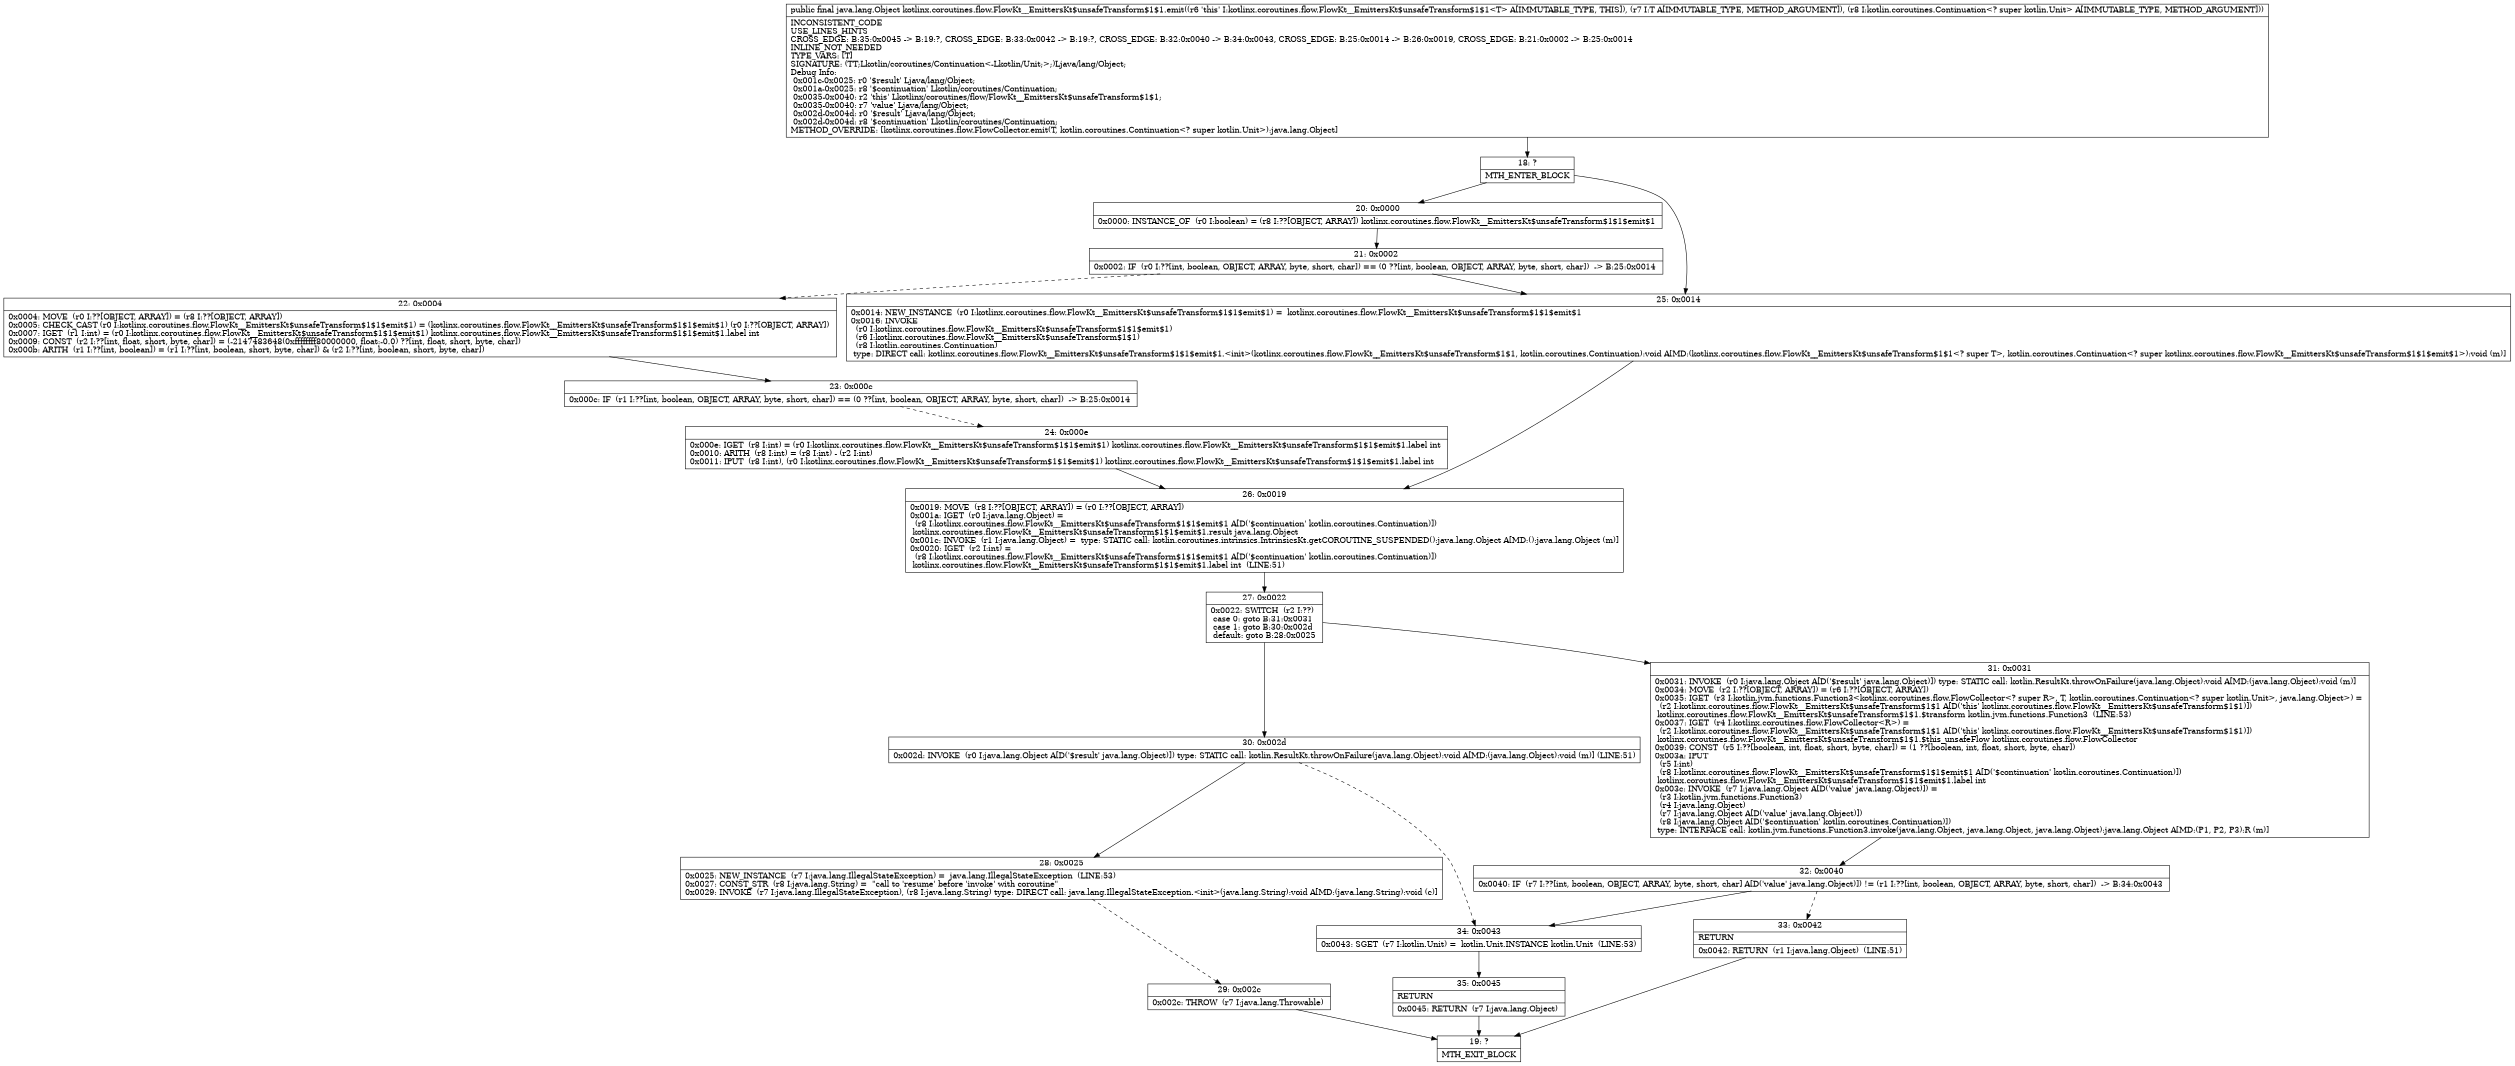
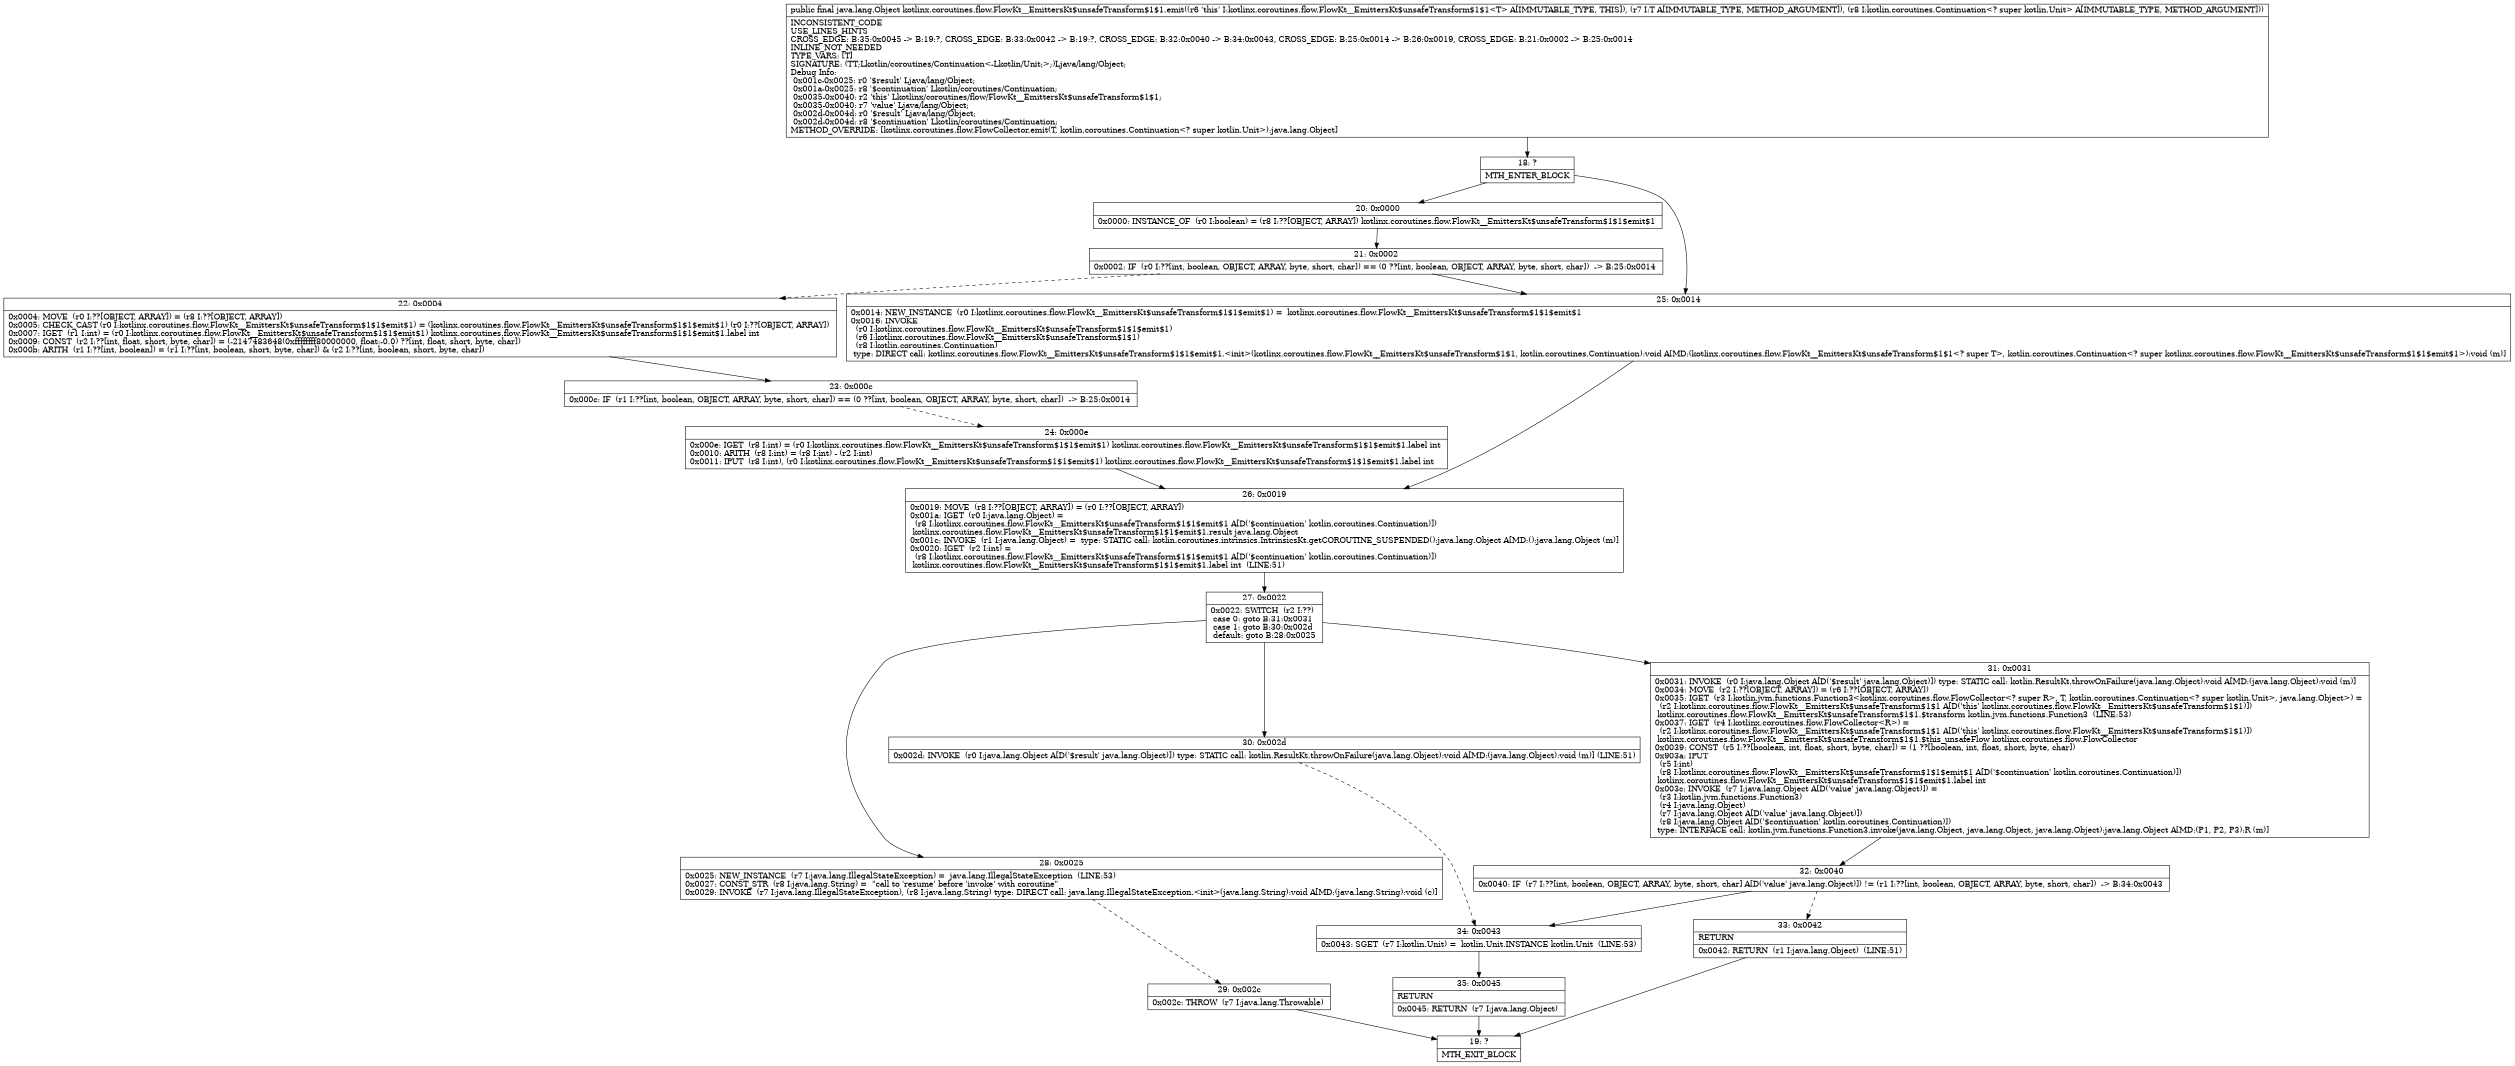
node "31: 0x0031": text "0x003a: IPUT" -> "0x903a: IPUT"
edge "30: 0x002d" -> "28: 0x0025": now "27: 0x0022" -> "28: 0x0025"
